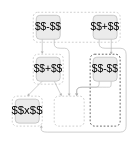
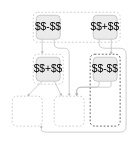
node "$$x$$": removed
